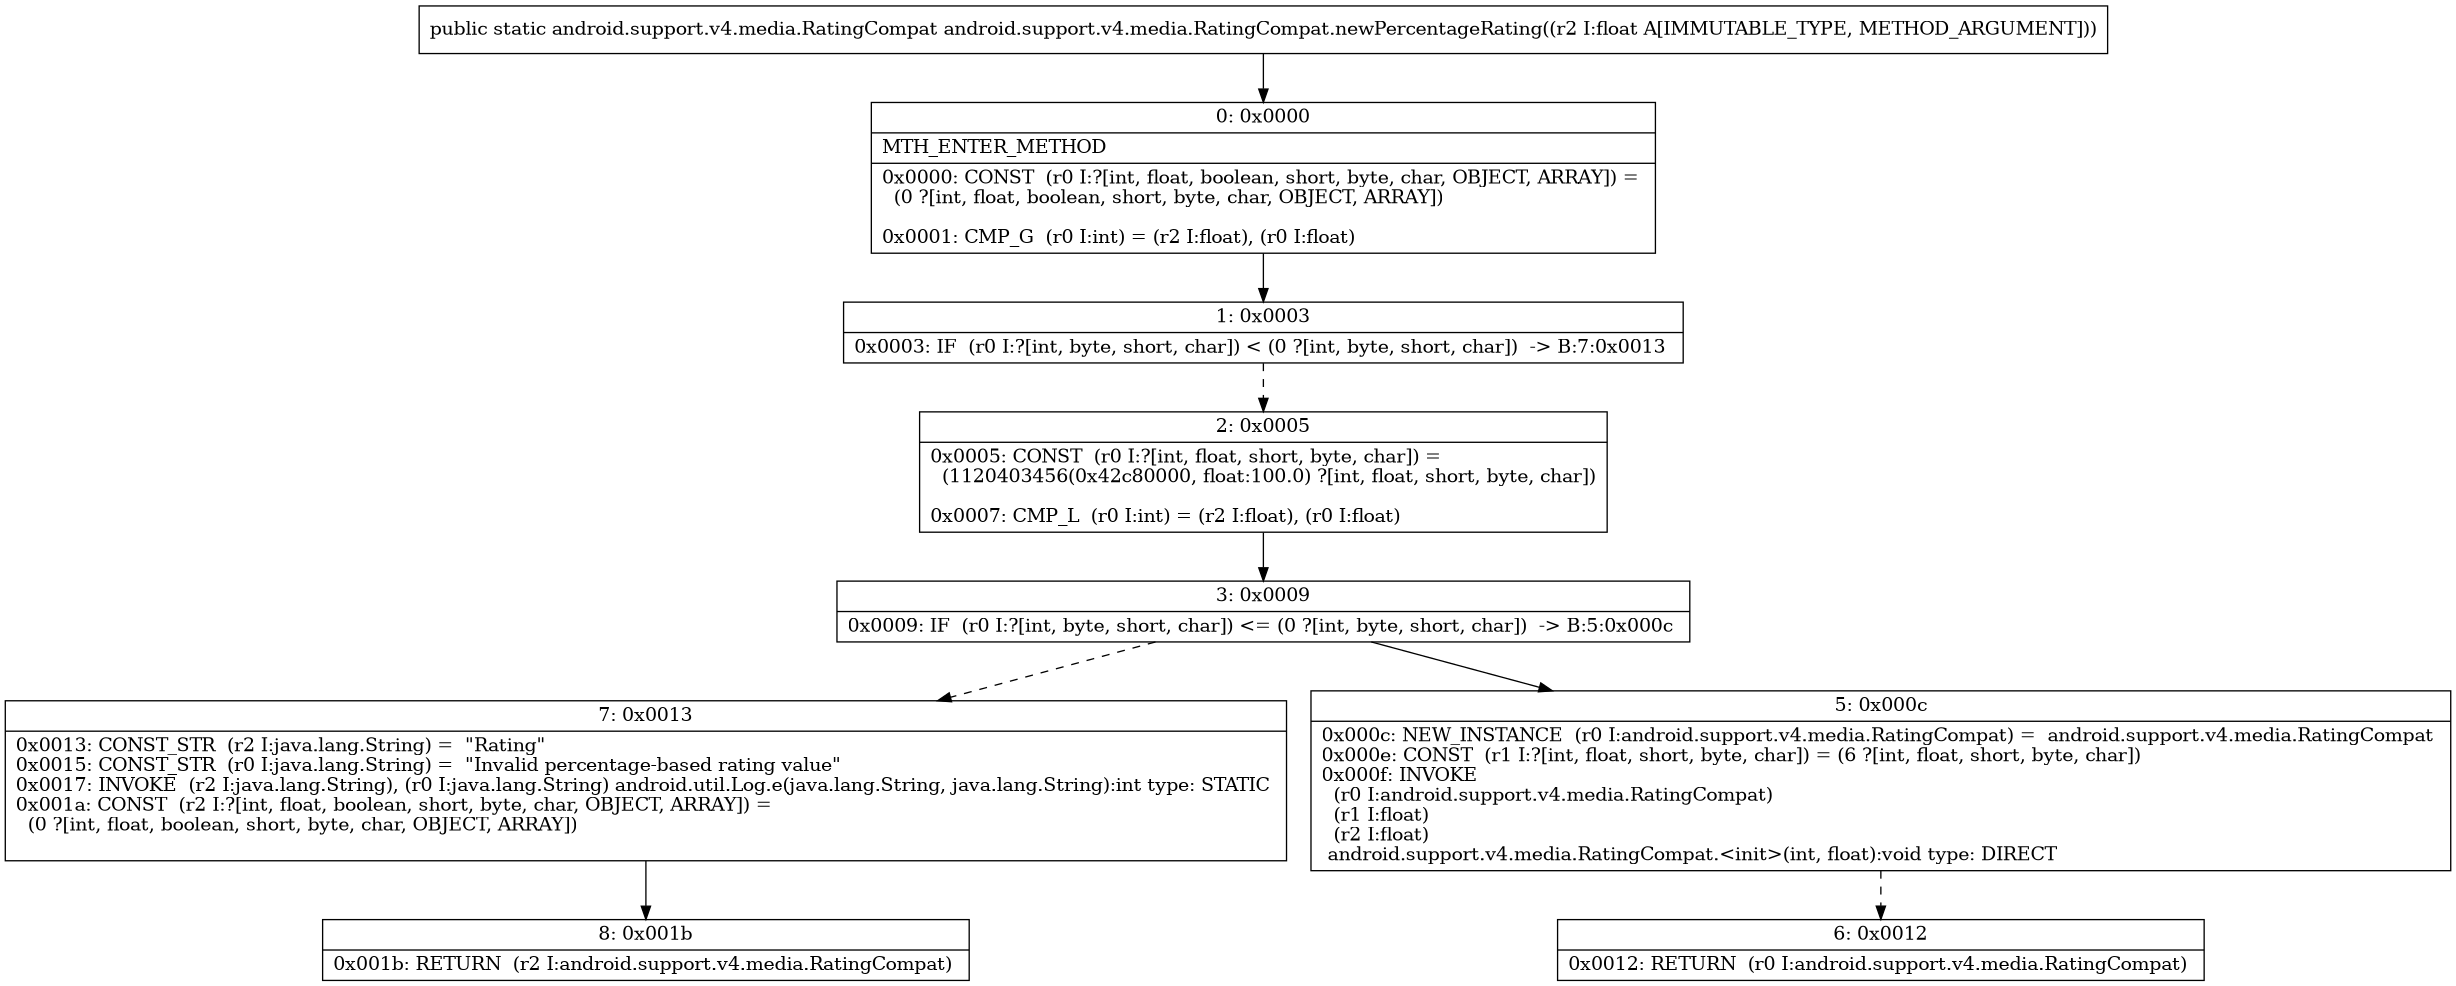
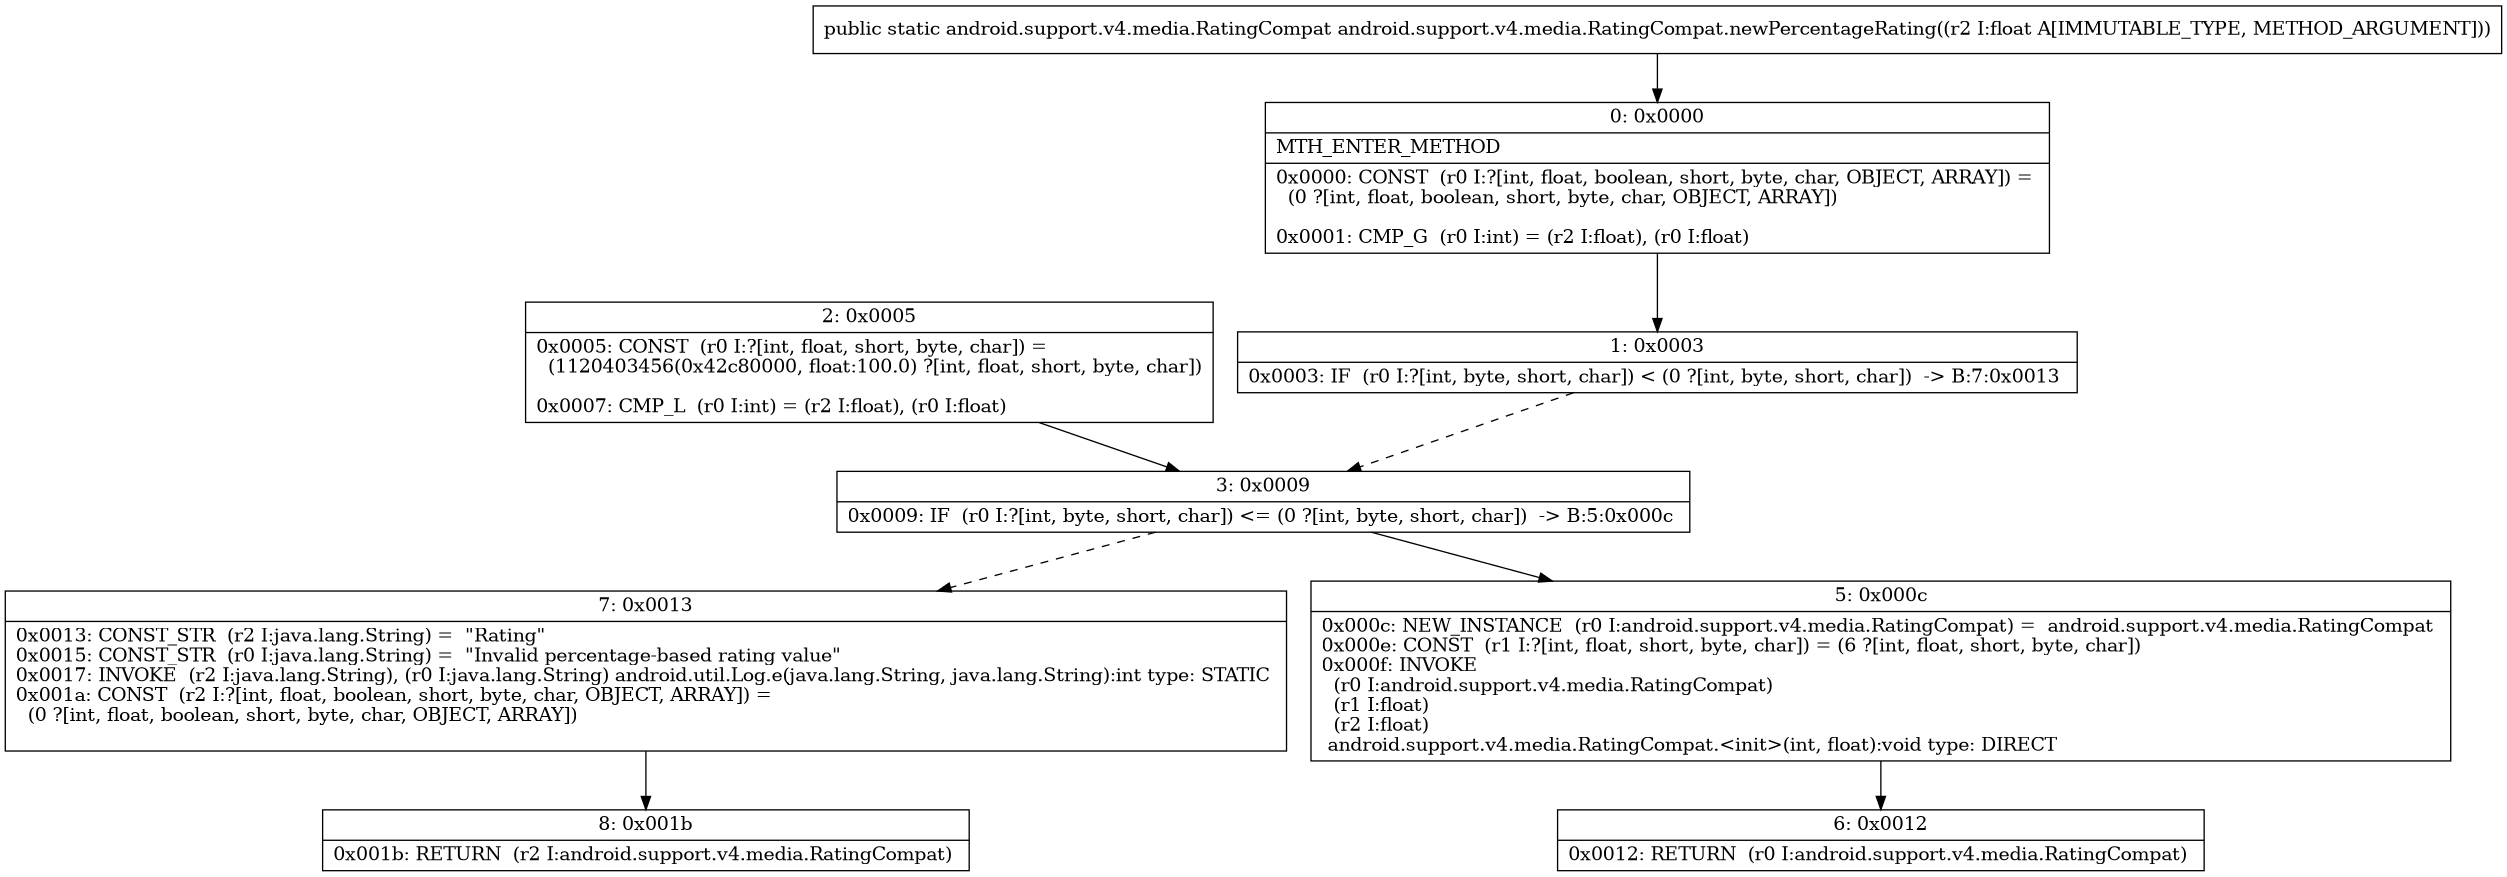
edge "1: 0x0003" -> "2: 0x0005": now "1: 0x0003" -> "3: 0x0009"
edge "5: 0x000c" -> "6: 0x0012": style dashed -> solid
